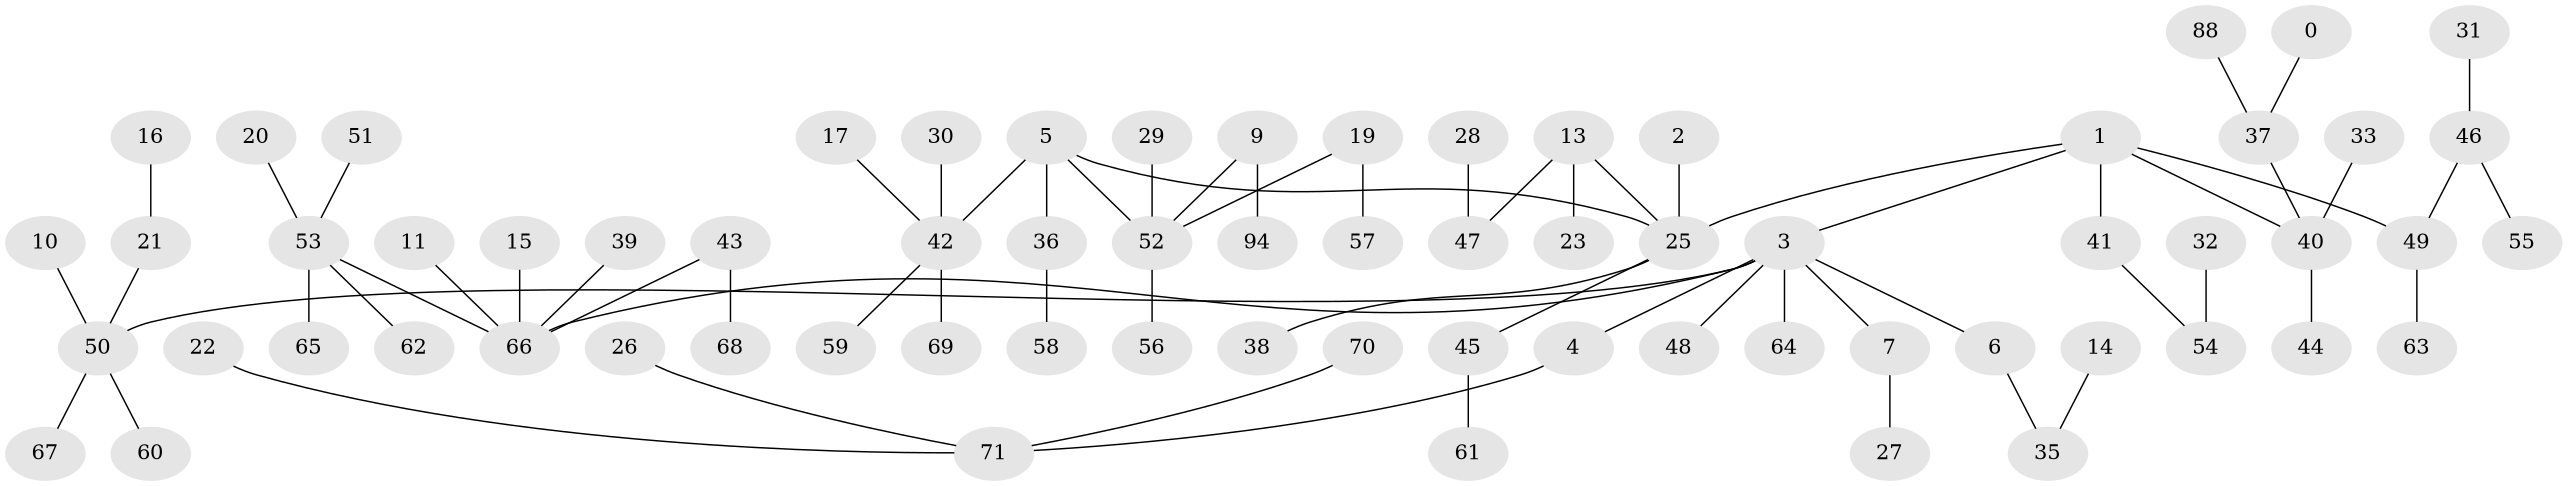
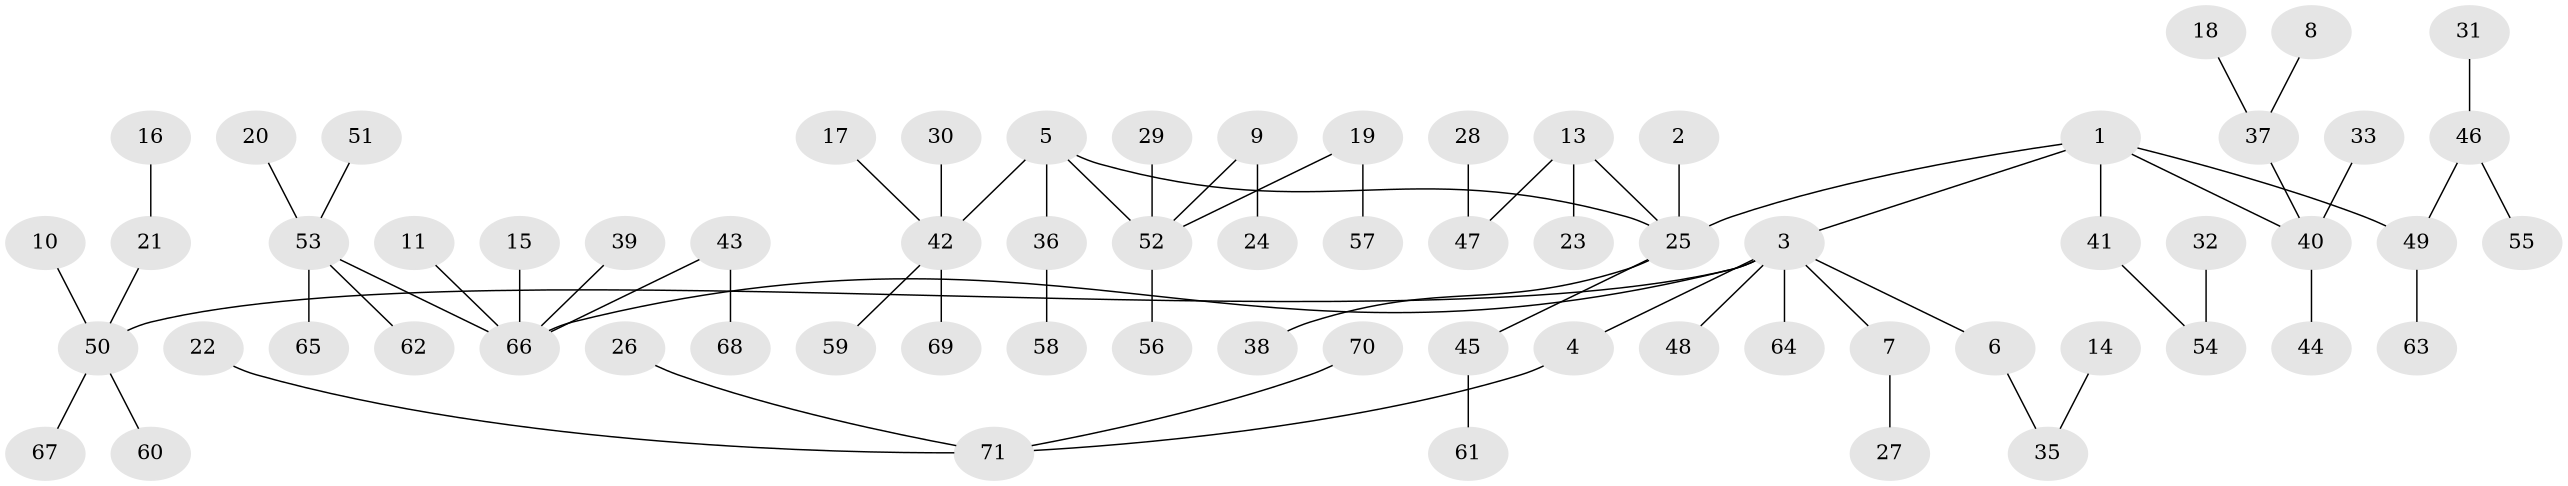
node "88": label "88" -> "18"
node "0": label "0" -> "8"
node "94": label "94" -> "24"
